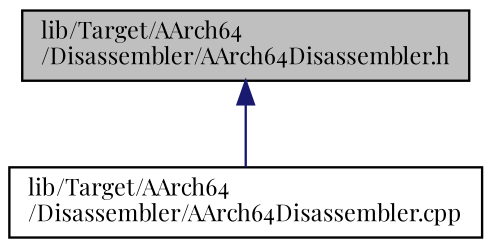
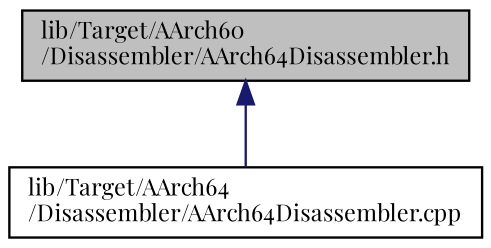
node "lib/Target/AArch64 /Disassembler/AArch64Disassembler.h": label "lib/Target/AArch64 /Disassembler/AArch64Disassembler.h" -> "lib/Target/AArch60 /Disassembler/AArch64Disassembler.h"
